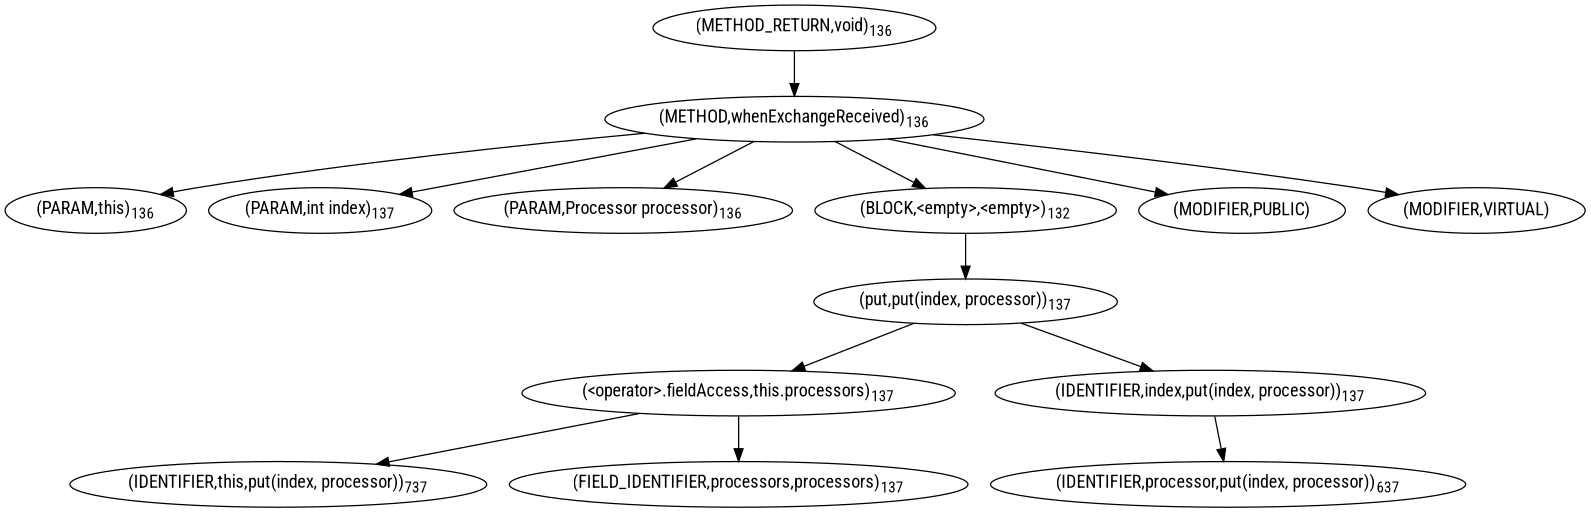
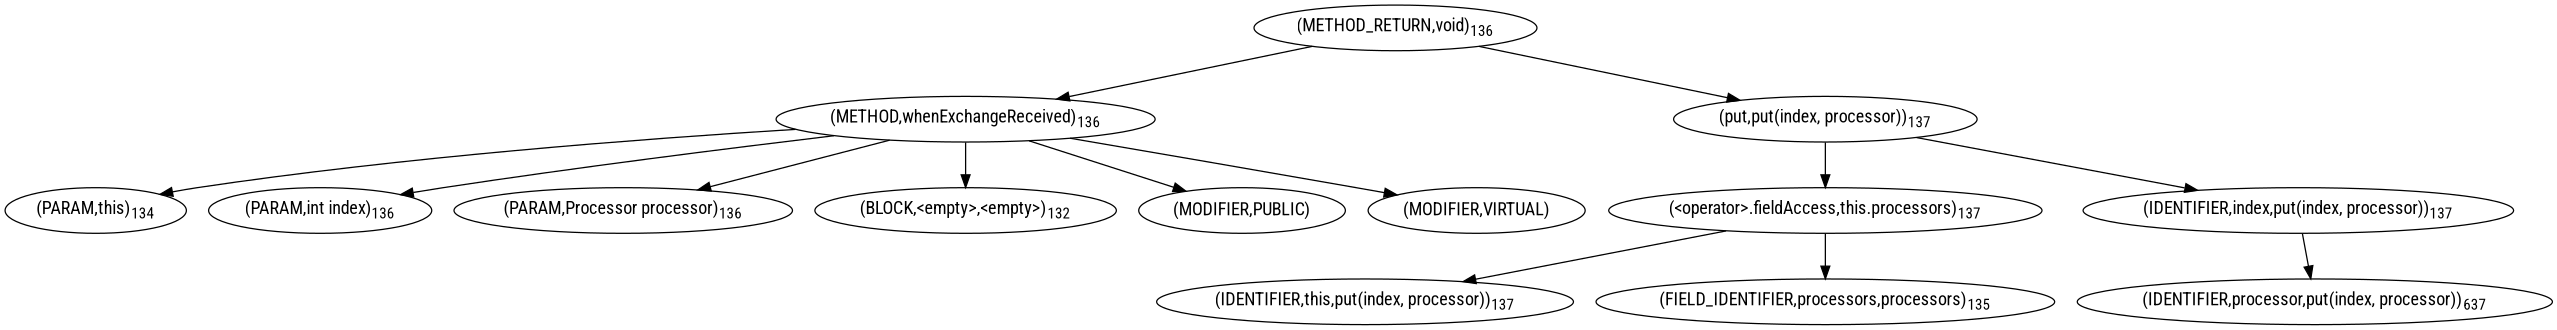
node "(PARAM,this)": text "136" -> "134"
node "(PARAM,int index)": text "137" -> "136"
edge "(BLOCK,<empty>,<empty>)" -> "(put,put(index, processor))": now "(METHOD_RETURN,void)" -> "(put,put(index, processor))"
node "(IDENTIFIER,this,put(index, processor))": text "737" -> "137"
node "(FIELD_IDENTIFIER,processors,processors)": text "137" -> "135"
